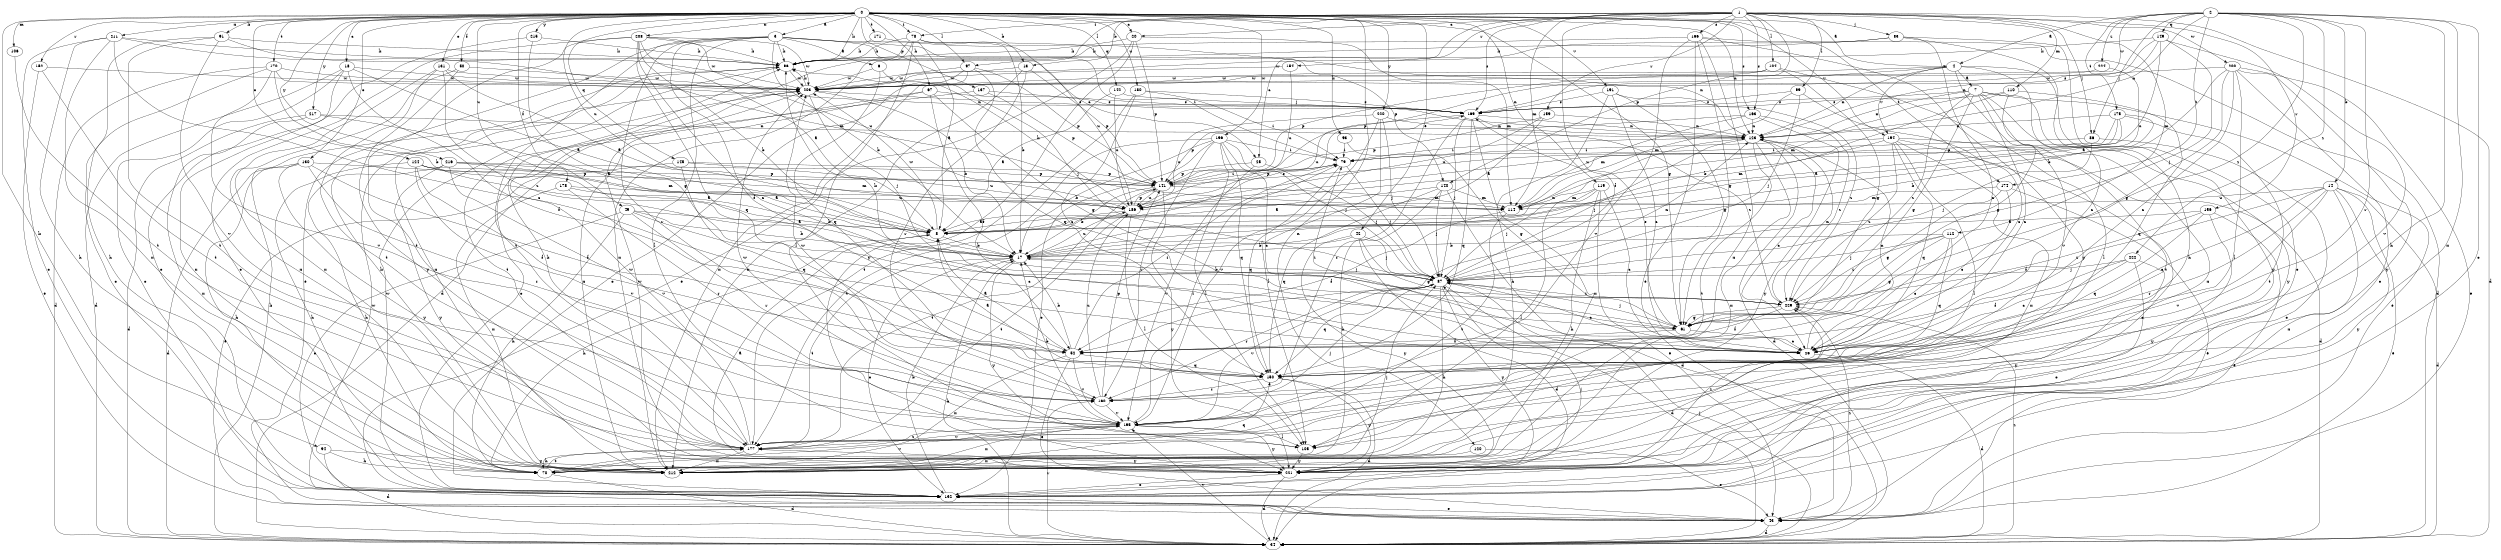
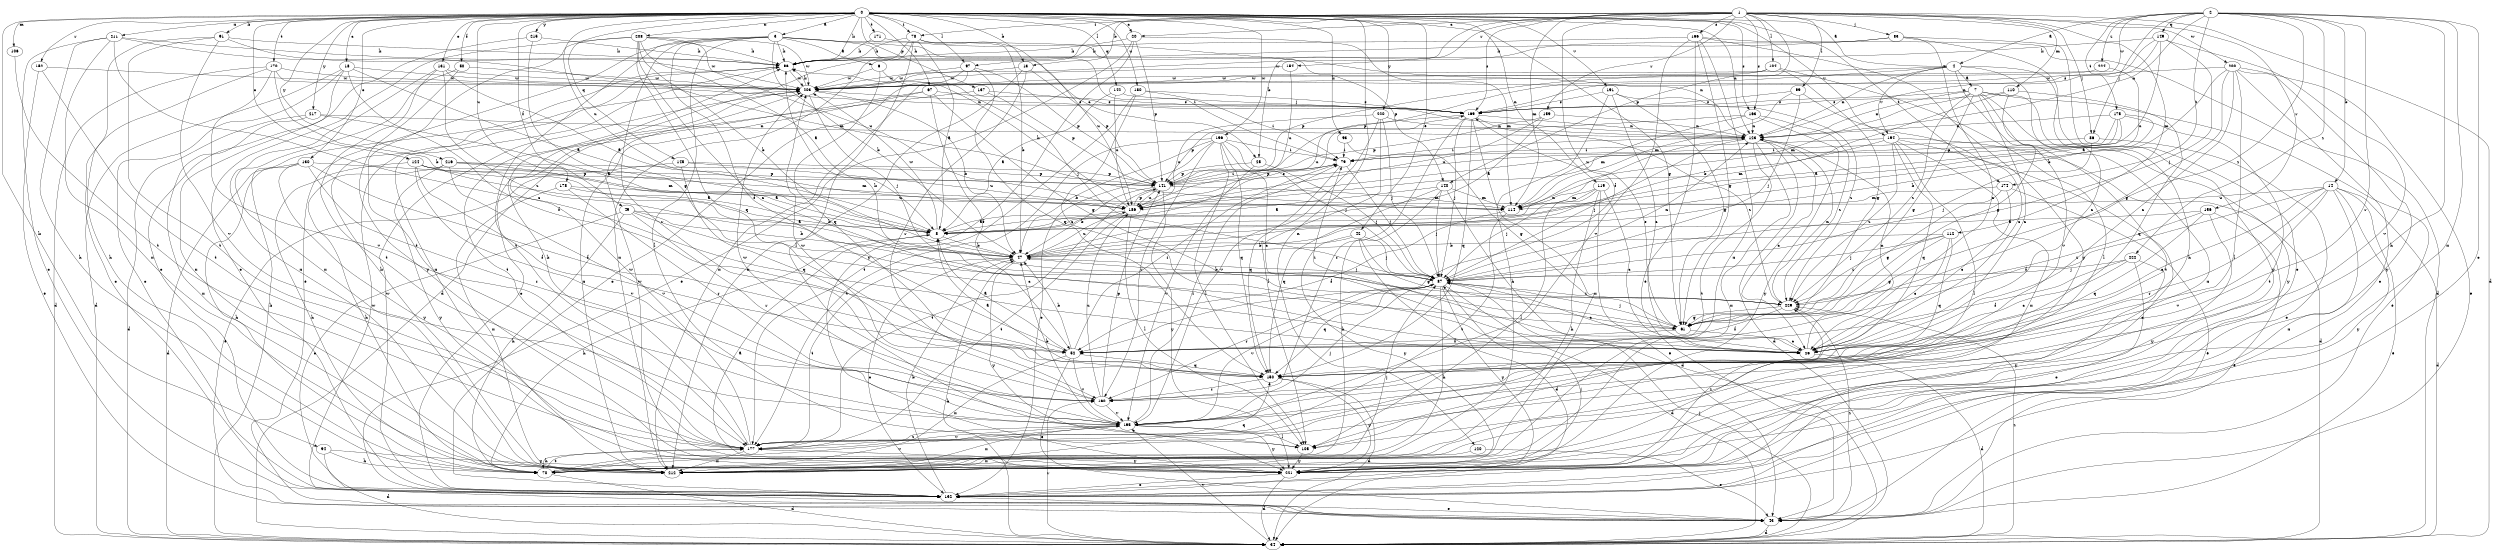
edge "1" -> "25": label "c" -> "b"
node "17": label "17" -> "47"
